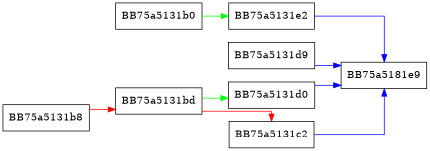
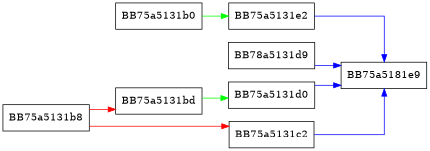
node "BB75a5131d9": label "BB75a5131d9" -> "BB78a5131d9"
edge "BB75a5131bd" -> "BB75a5131c2": now "BB75a5131b8" -> "BB75a5131c2"
